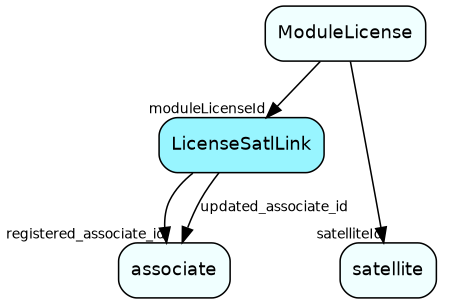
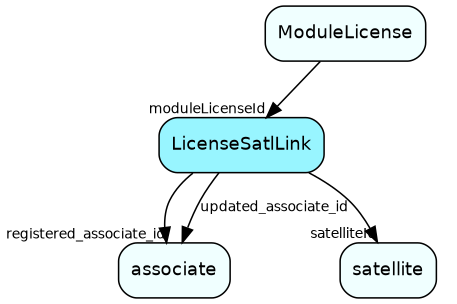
edge "ModuleLicense" -> "satellite": now "LicenseSatlLink" -> "satellite"
